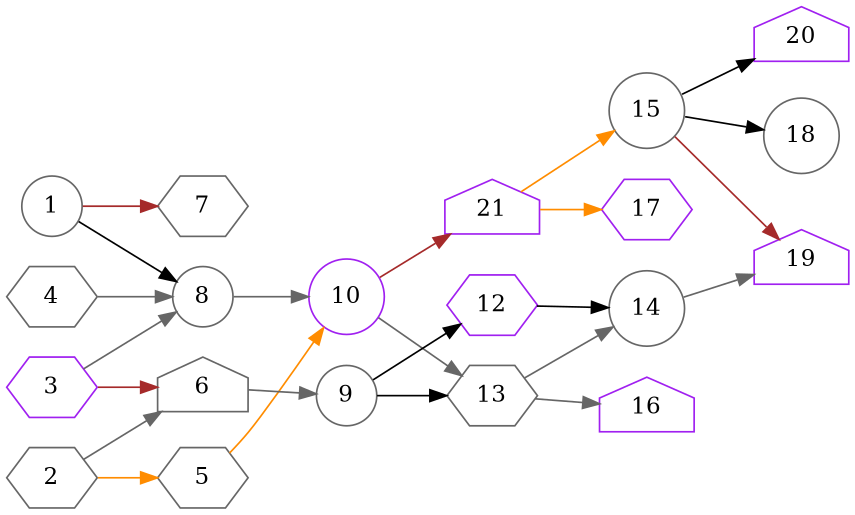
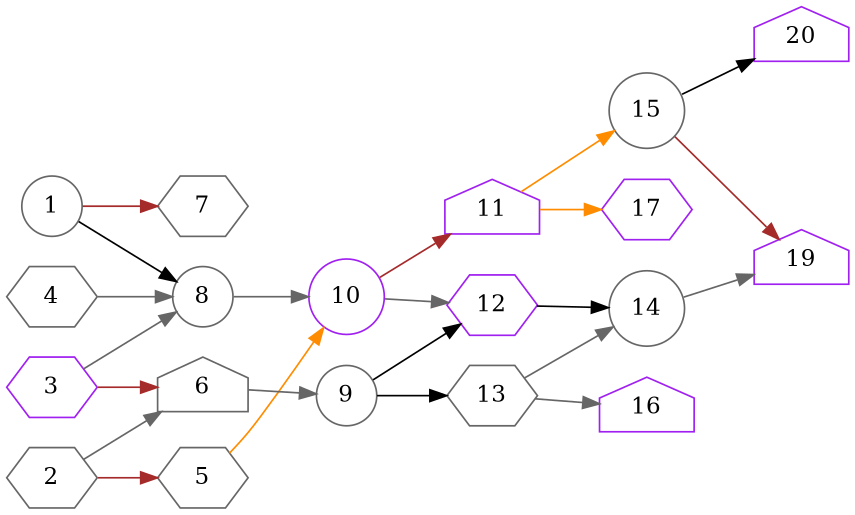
node "18": removed
node "21": label "21" -> "11"
edge "10" -> "13": now "10" -> "12"
edge "2" -> "5": color darkorange -> brown
